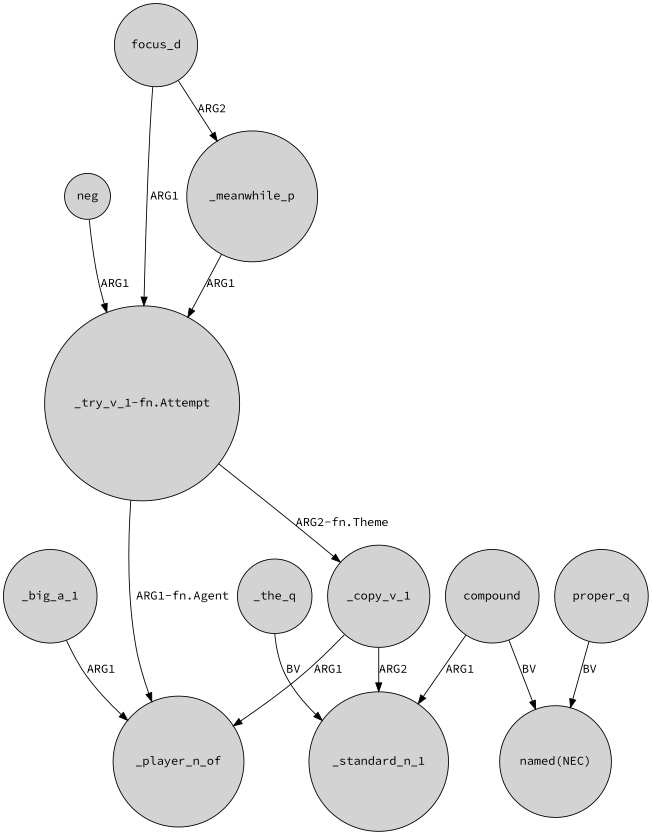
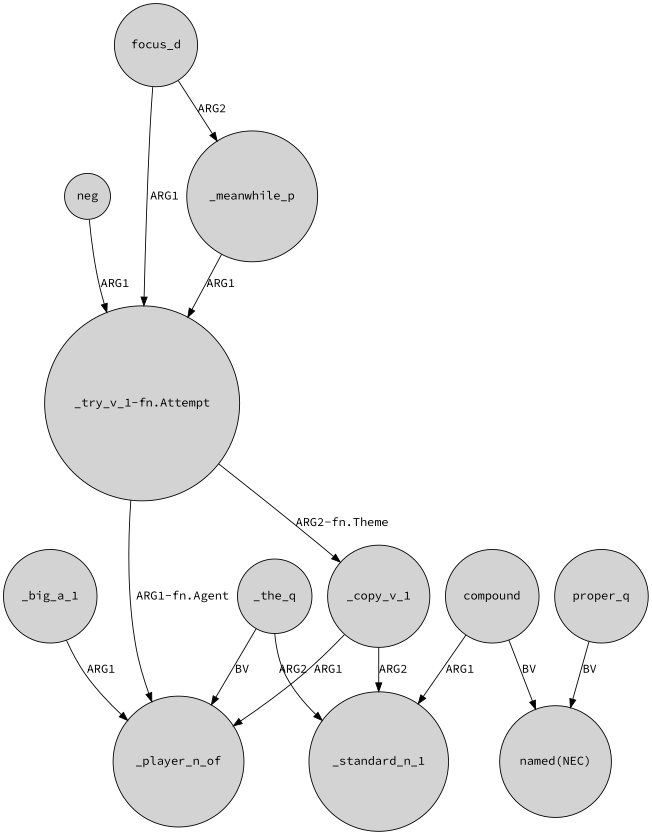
edge "_the_q" -> "_player_n_of": added, label "BV"
edge "_the_q" -> "_standard_n_1": label "BV" -> "ARG2"
